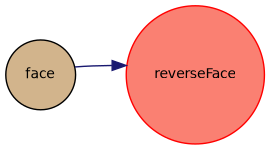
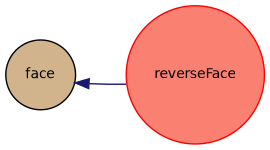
edge "face" -> "reverseFace": reversed
